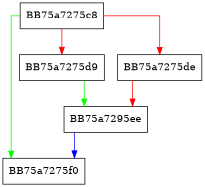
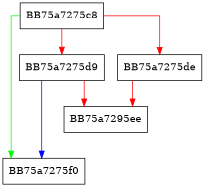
edge "BB75a7275d9" -> "BB75a7295ee": color green -> red
edge "BB75a7295ee" -> "BB75a7275f0": now "BB75a7275d9" -> "BB75a7275f0"
